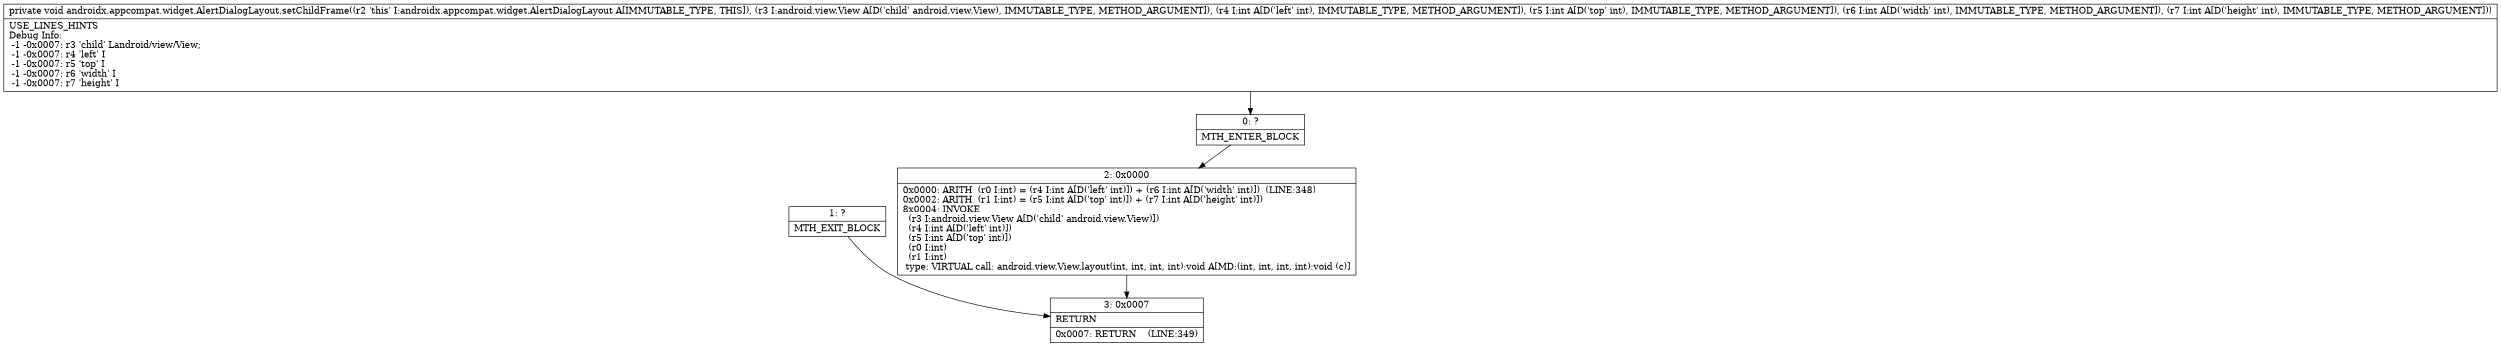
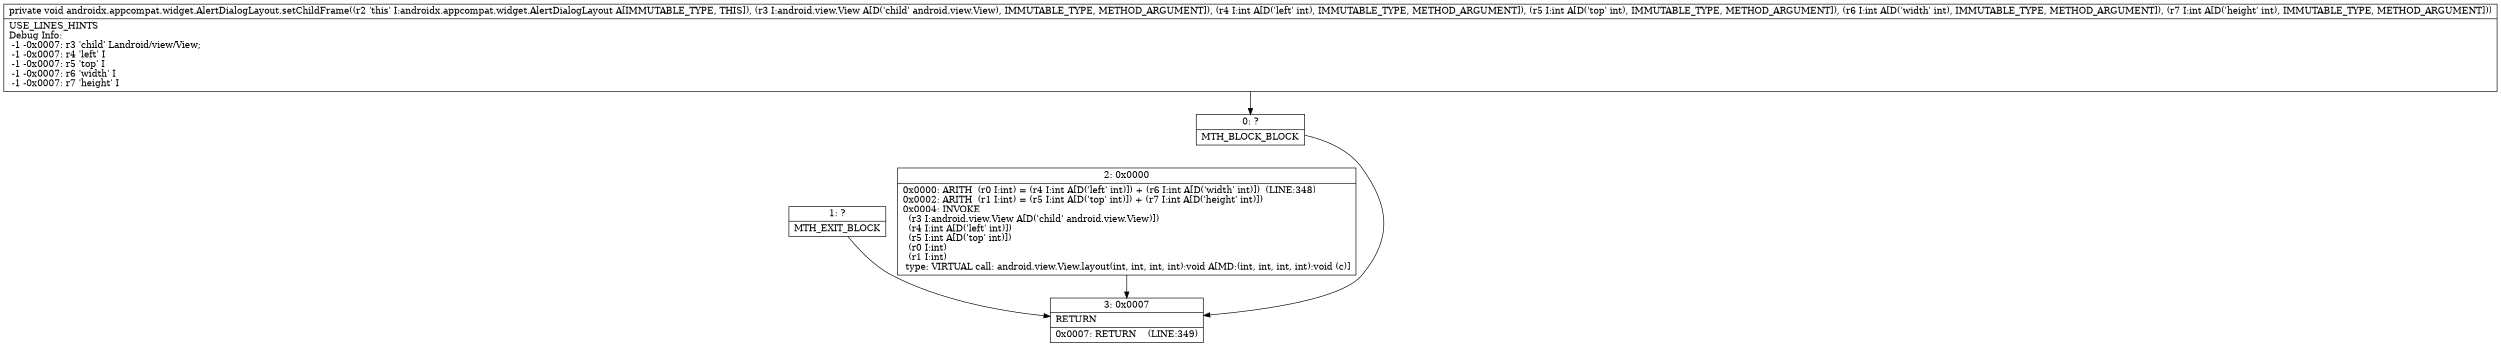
node "0: ?": text "MTH_ENTER_BLOCK" -> "MTH_BLOCK_BLOCK"
edge "0: ?" -> "2: 0x0000": now "0: ?" -> "3: 0x0007"
node "2: 0x0000": text "8x0004: INVOKE" -> "0x0004: INVOKE"
